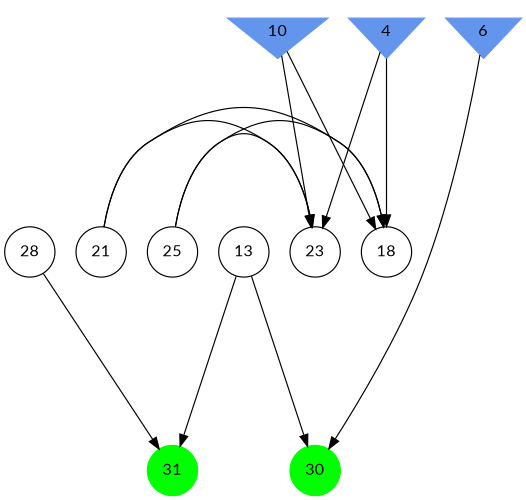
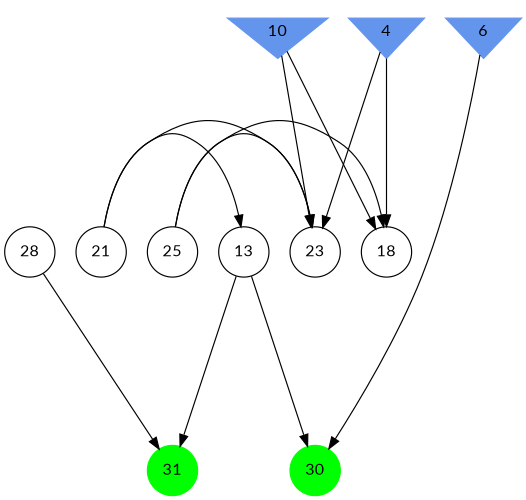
edge "21" -> "18": now "21" -> "13"
